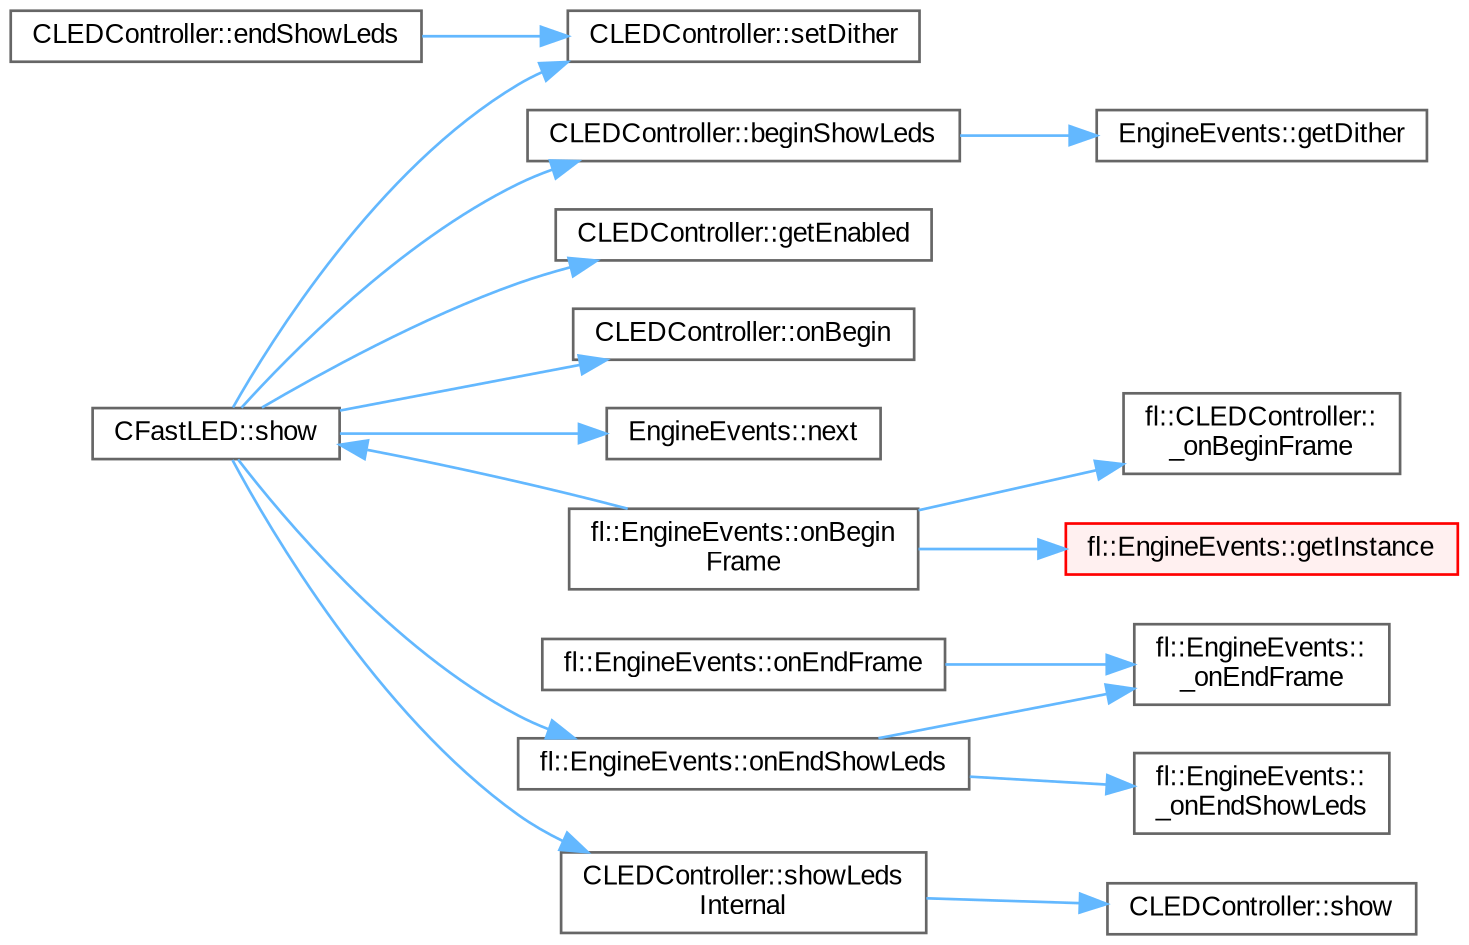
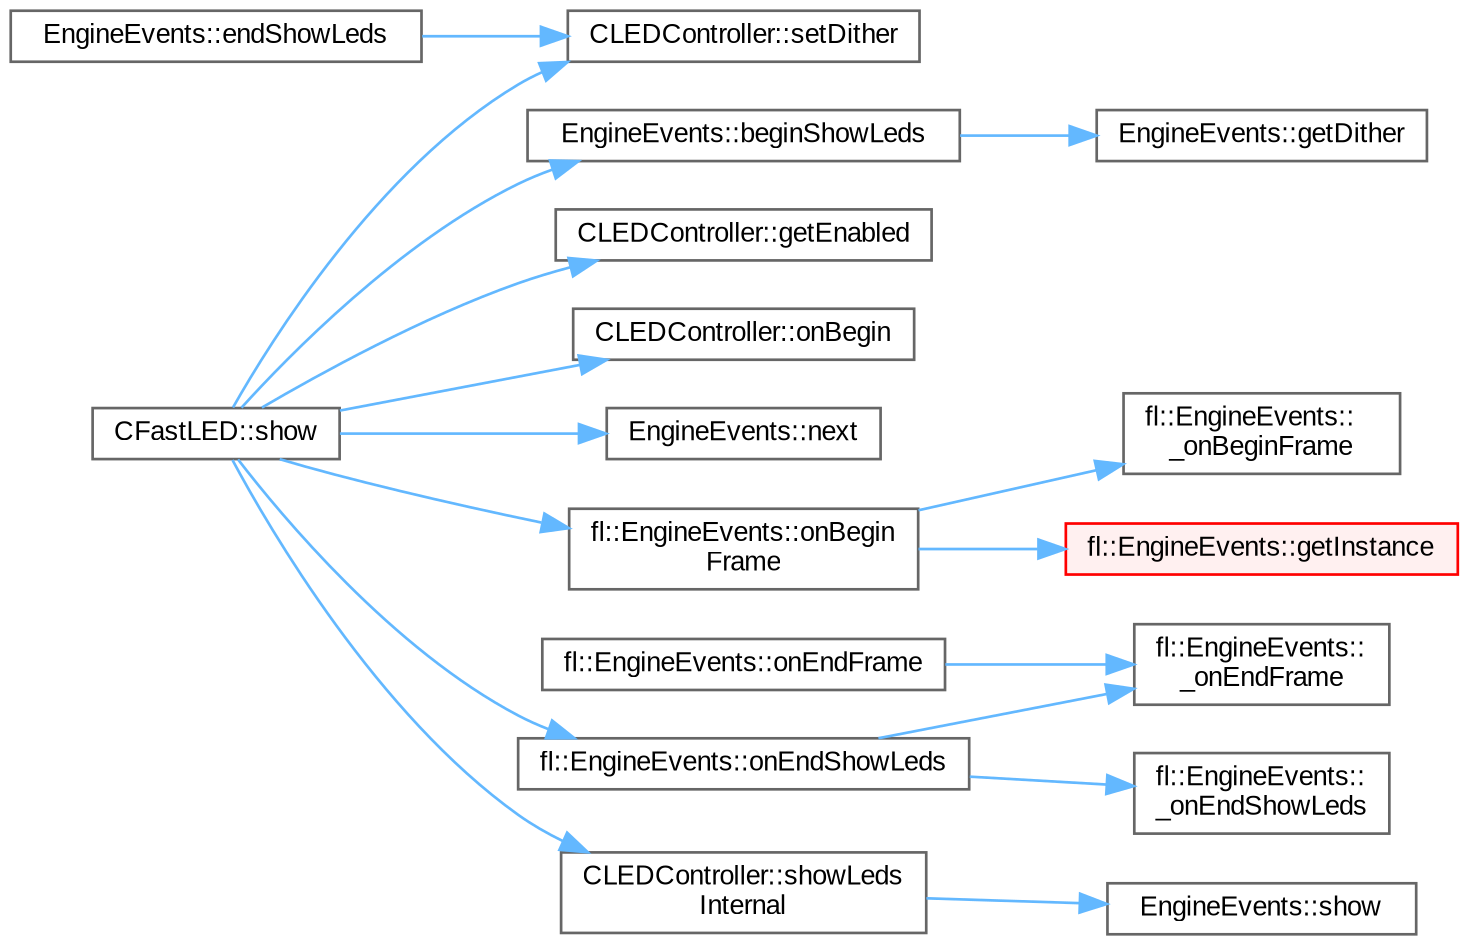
node "CLEDController::endShowLeds": label "CLEDController::endShowLeds" -> "EngineEvents::endShowLeds"
node "CLEDController::beginShowLeds": label "CLEDController::beginShowLeds" -> "EngineEvents::beginShowLeds"
node "fl::CLEDController:: _onBeginFrame": label "fl::CLEDController:: _onBeginFrame" -> "fl::EngineEvents:: _onBeginFrame"
edge "fl::EngineEvents::onBegin Frame" -> "CFastLED::show": reversed
node "CLEDController::show": label "CLEDController::show" -> "EngineEvents::show"
